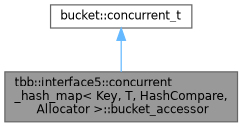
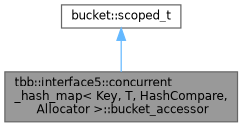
node "bucket::concurrent_t": label "bucket::concurrent_t" -> "bucket::scoped_t"
